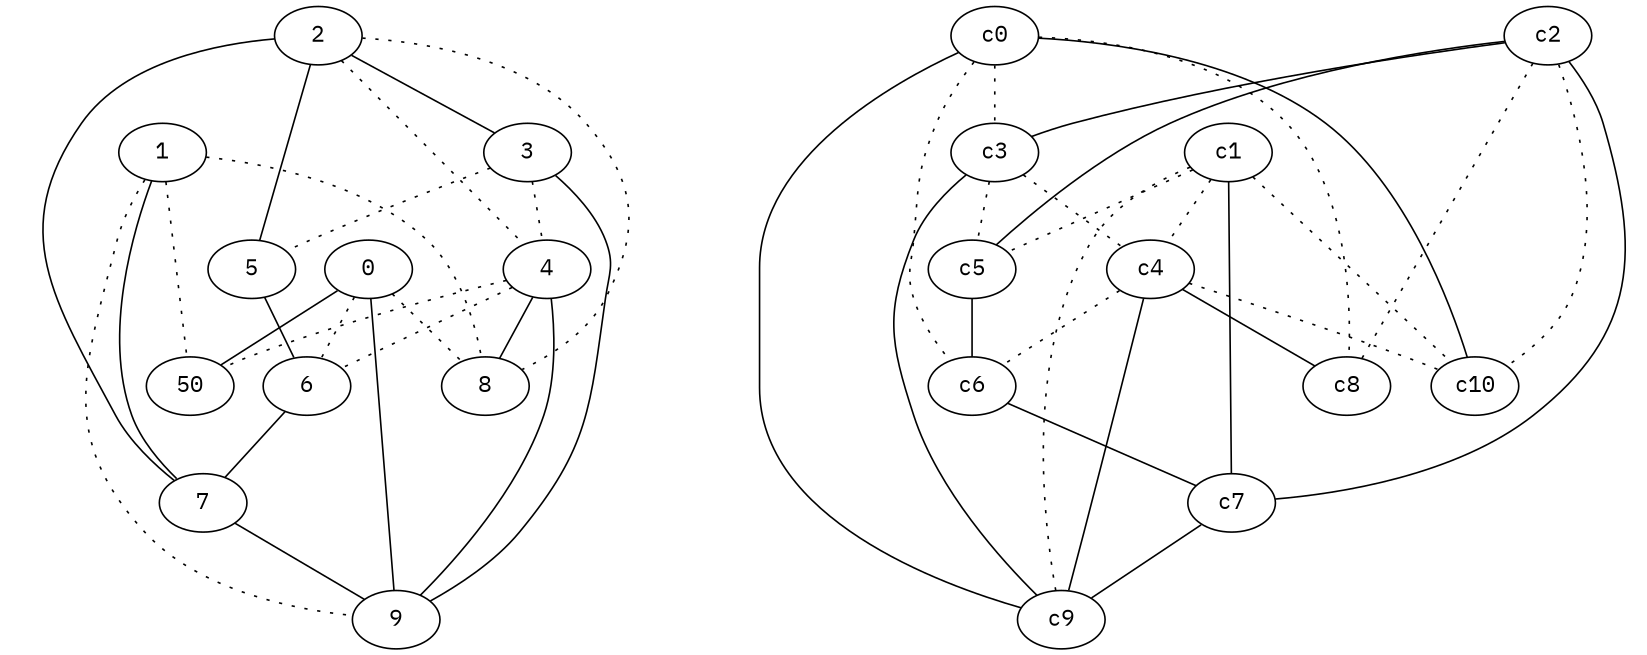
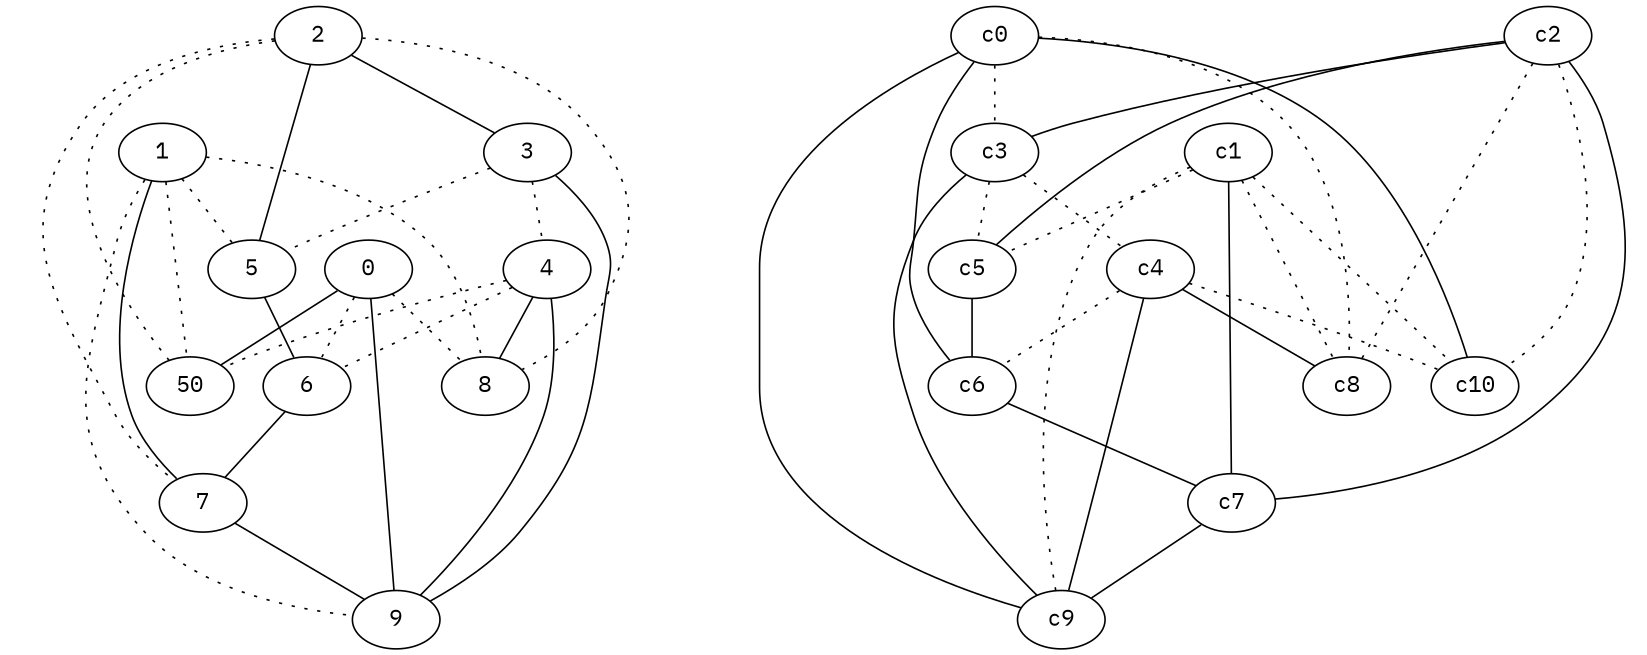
edge "2" -- "4": now "2" -- "50"
edge "2" -- "7": style solid -> dotted
edge "c0" -- "c6": style dotted -> solid
edge "1" -- "5": added
edge "c1" -- "c4": now "c1" -- "c8"
